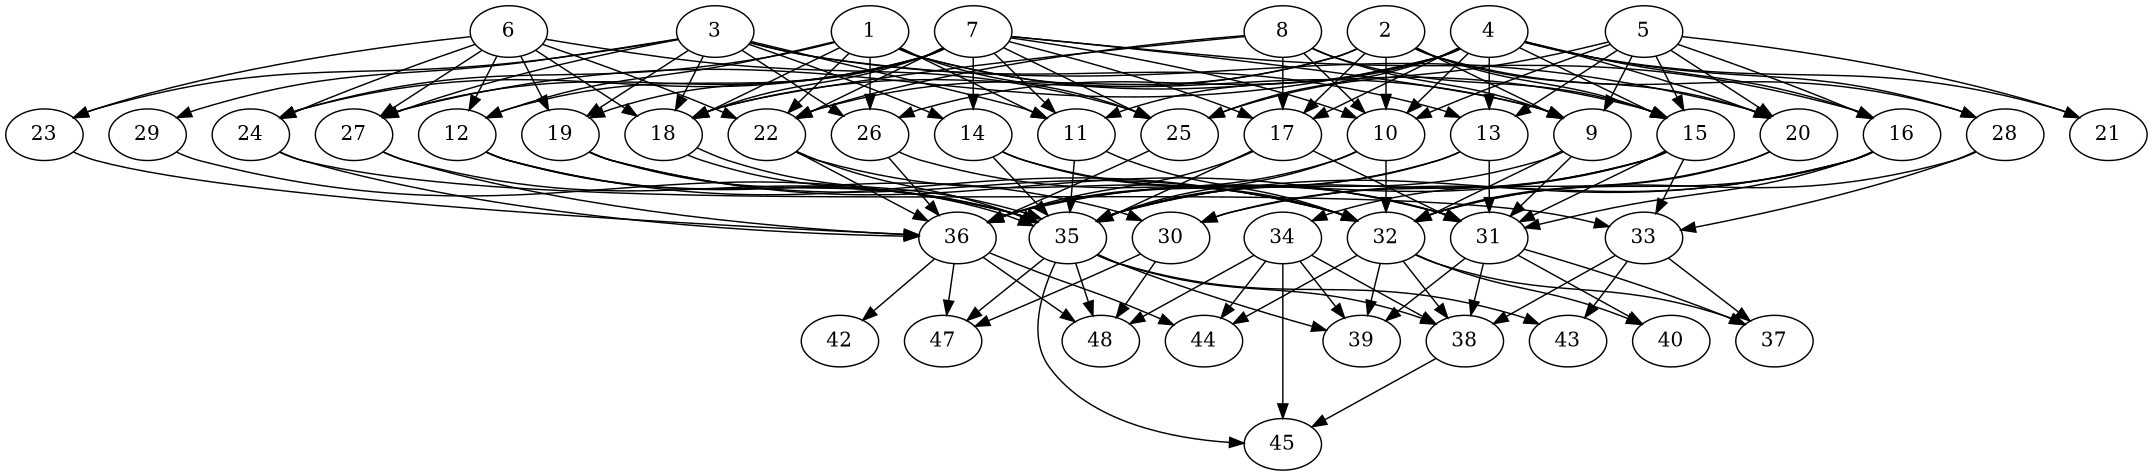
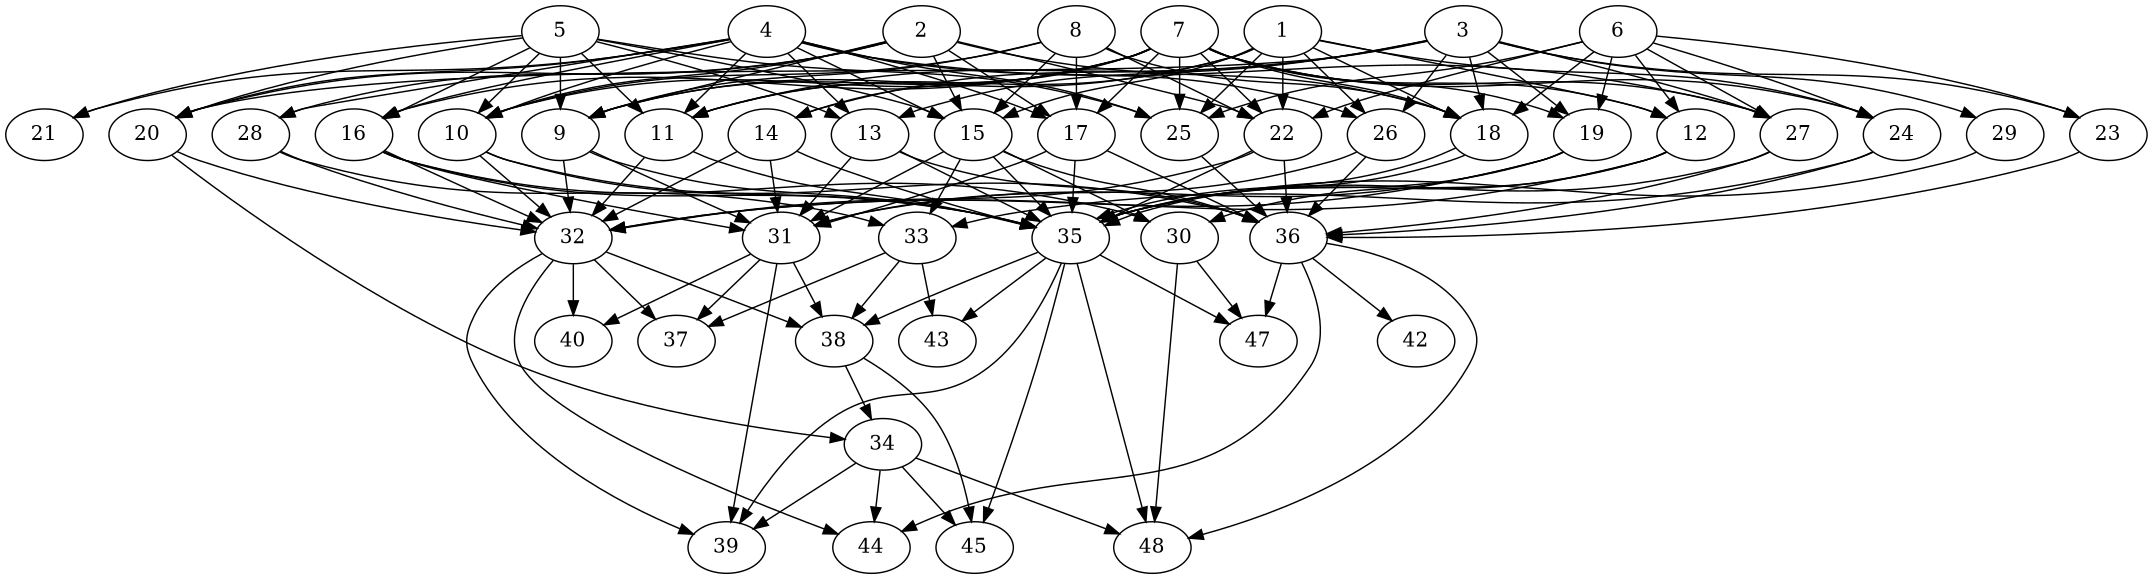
edge "5" -> "11": added
edge "34" -> "38": reversed
